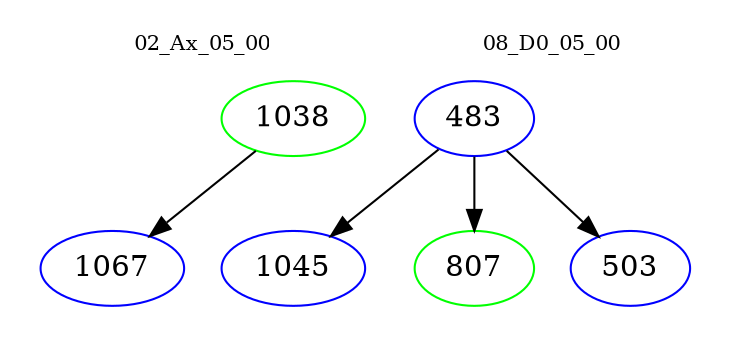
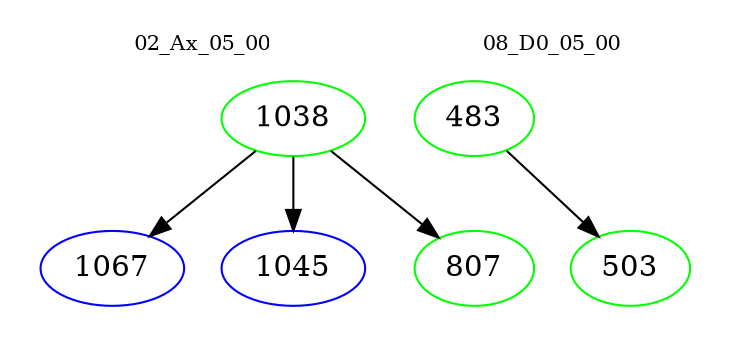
node "483": color blue -> green
edge "483" -> "1045": now "1038" -> "1045"
edge "483" -> "807": now "1038" -> "807"
node "503": color blue -> green
